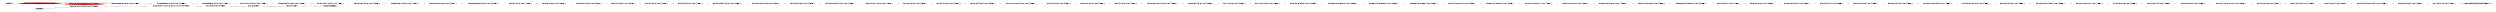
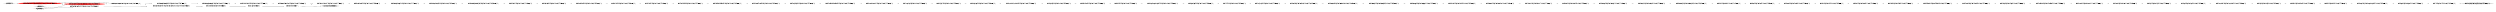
node "b01_standardHeaders['0', '1', '0']": added
